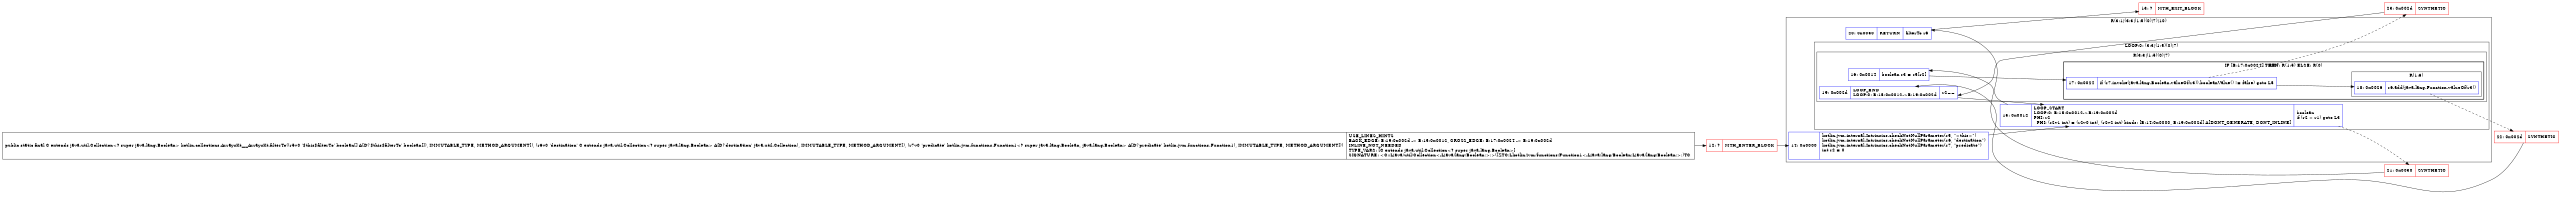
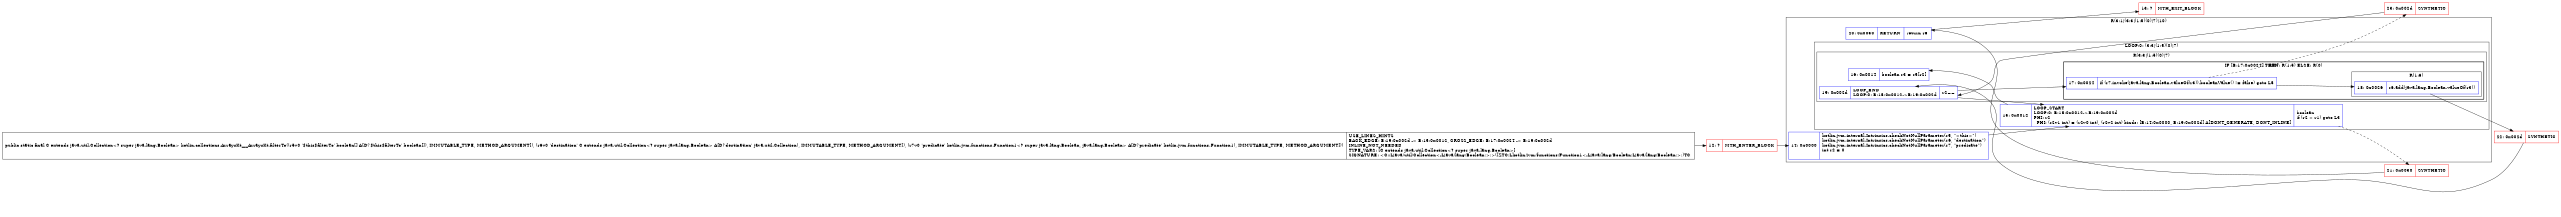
node "20: 0x0030": text "filterTo r6" -> "return r6"
edge "16: 0x0014" -> "17: 0x0024": now "19: 0x002d" -> "17: 0x0024"
node "18: 0x0026": text "r6.add(java.lang.Function.valueOf(r3))" -> "r6.add(java.lang.Boolean.valueOf(r3))"
edge "18: 0x0026" -> "22: 0x002d": style dashed -> solid
